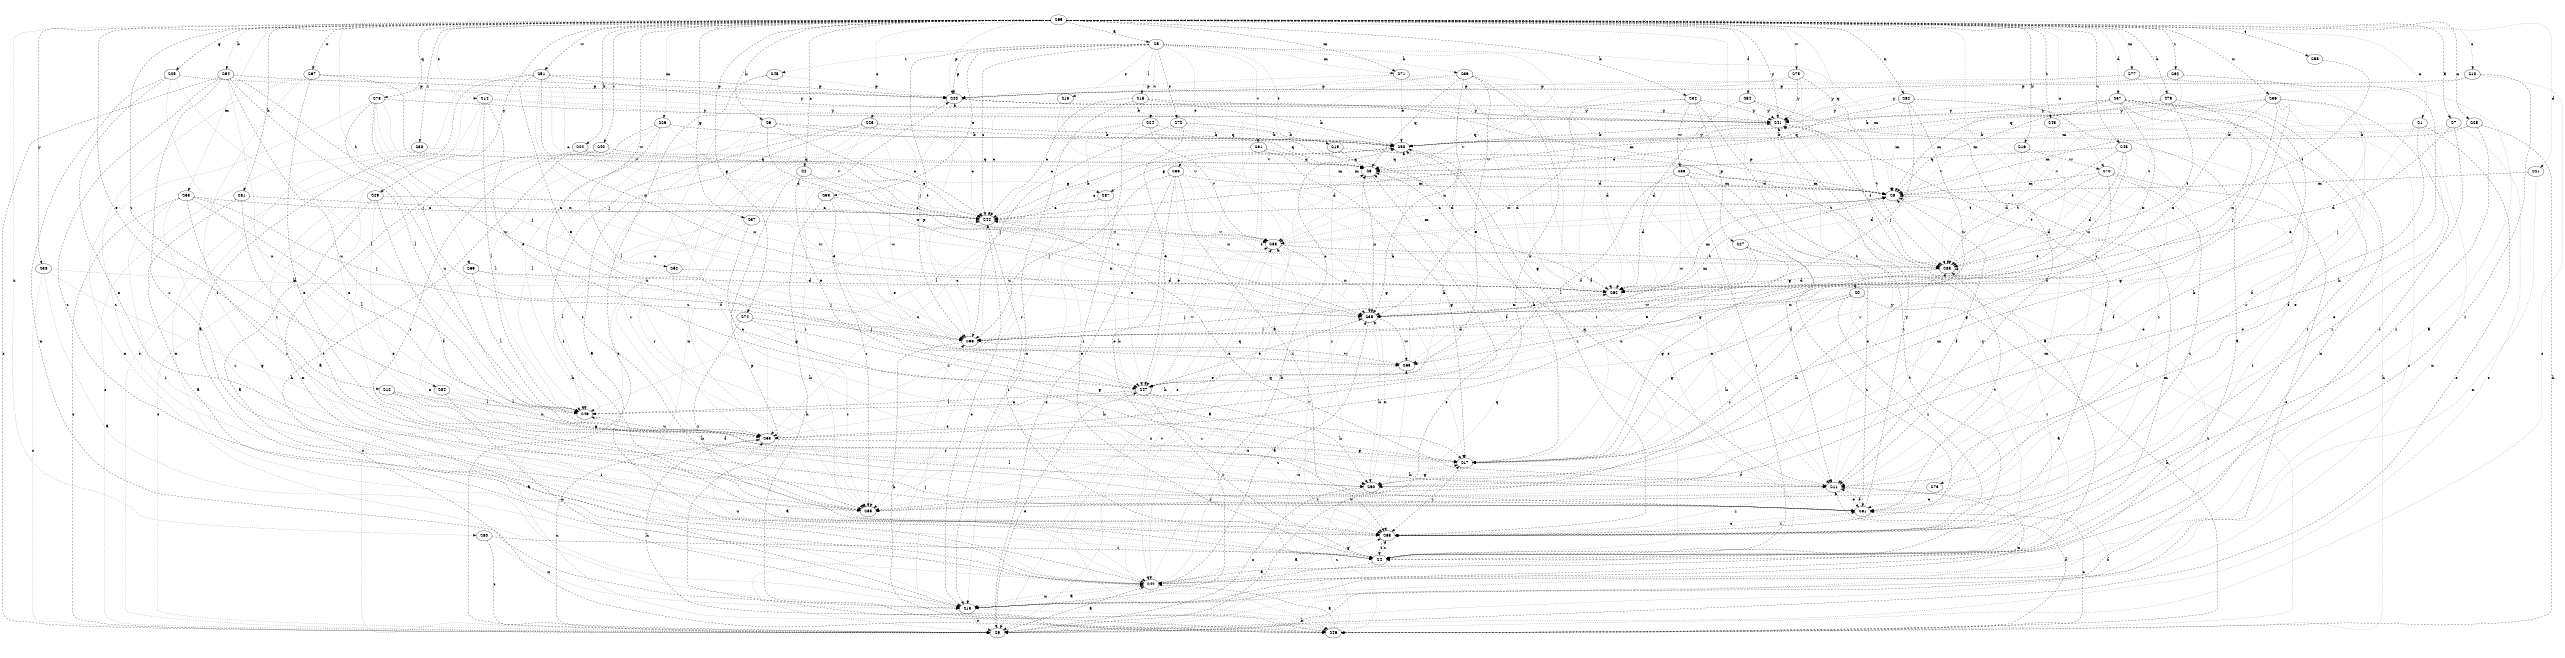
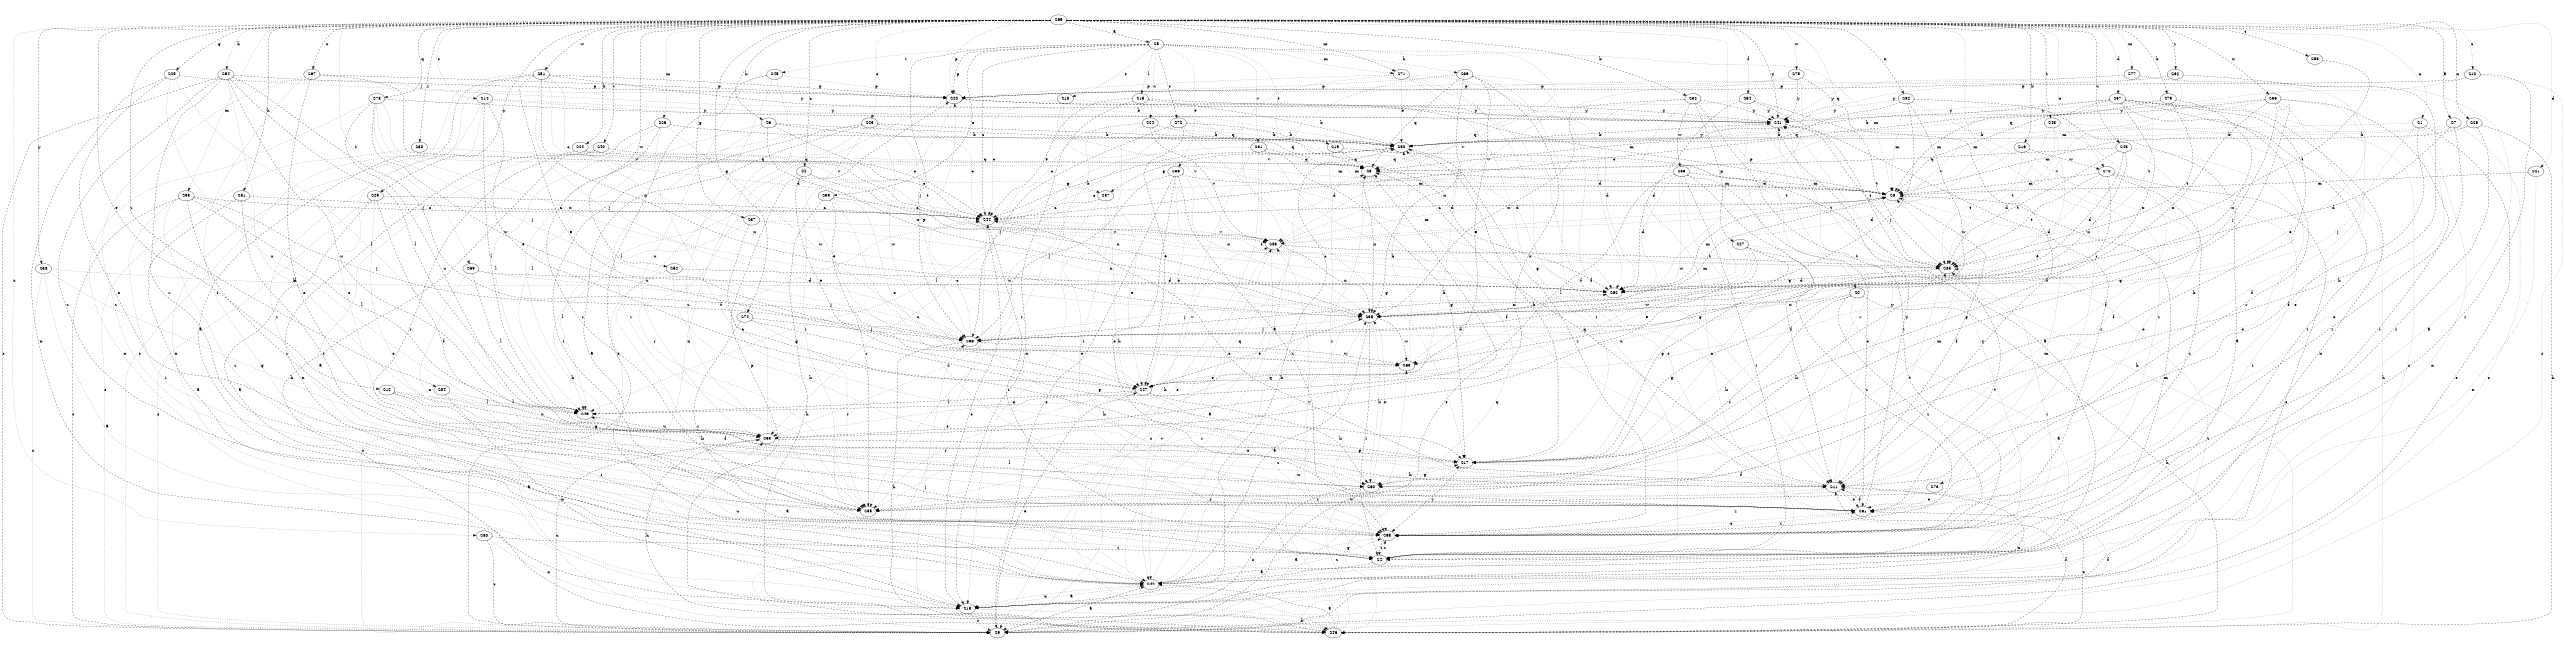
edge "S25" -> "S20": label "p" -> "j"
edge "S15" -> "S44": label "c" -> "e"
edge "S24" -> "S4": style dashed -> dotted
edge "S47" -> "S4": now "S35" -> "S4"
